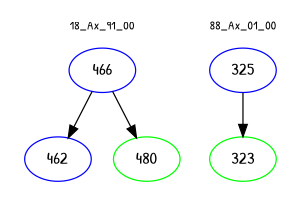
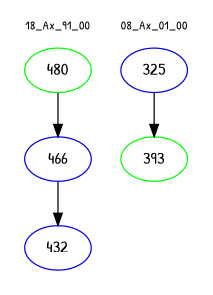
cluster "88_Ax_01_00": label "88_Ax_01_00" -> "08_Ax_01_00"
edge "466" -> "480": reversed
node "462": label "462" -> "432"
node "323": label "323" -> "393"
